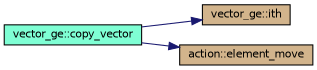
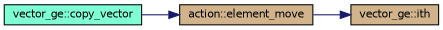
edge "vector_ge::copy_vector" -> "vector_ge::ith": now "action::element_move" -> "vector_ge::ith"
